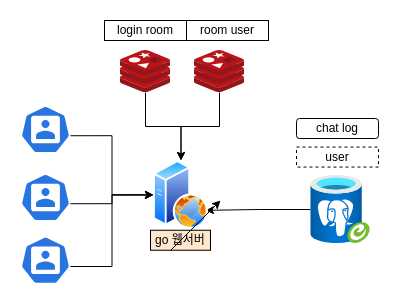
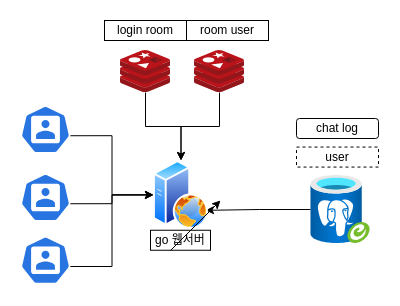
node "go 웹서버": fillcolor #ffe6cc -> #ffffff
